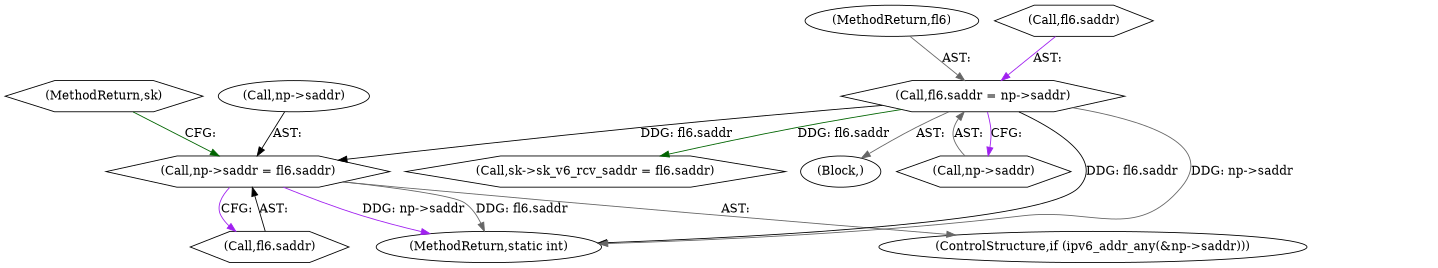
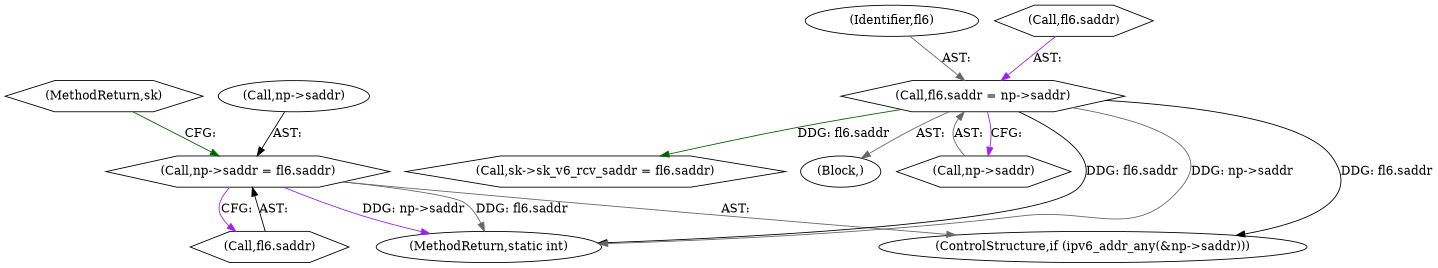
node "(MethodReturn,fl6)": label "(MethodReturn,fl6)" -> "(Identifier,fl6)"
edge "(Call,fl6.saddr = np->saddr)" -> "(Call,np->saddr = fl6.saddr)": now "(Call,fl6.saddr = np->saddr)" -> "(ControlStructure,if (ipv6_addr_any(&np->saddr)))"
